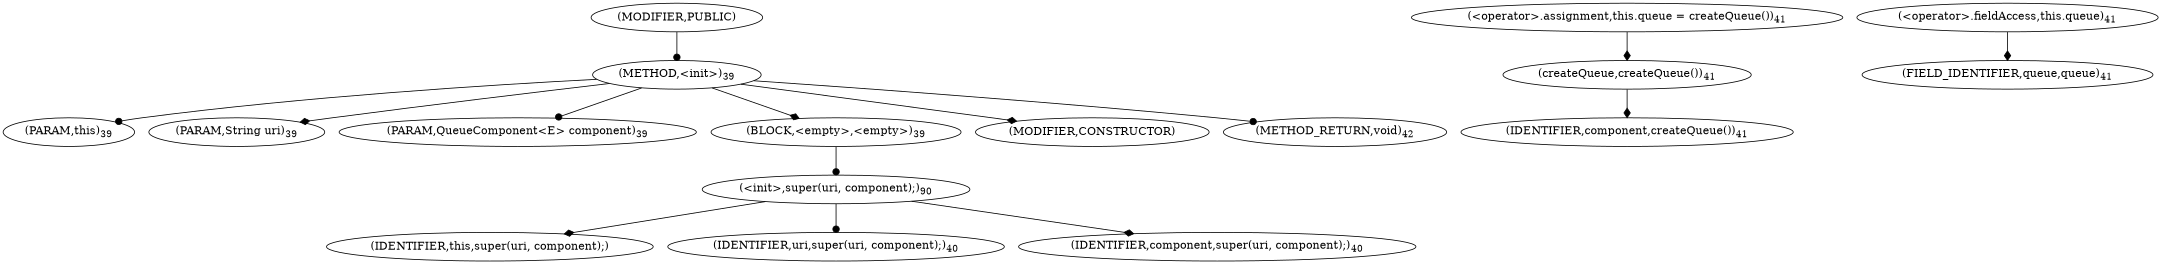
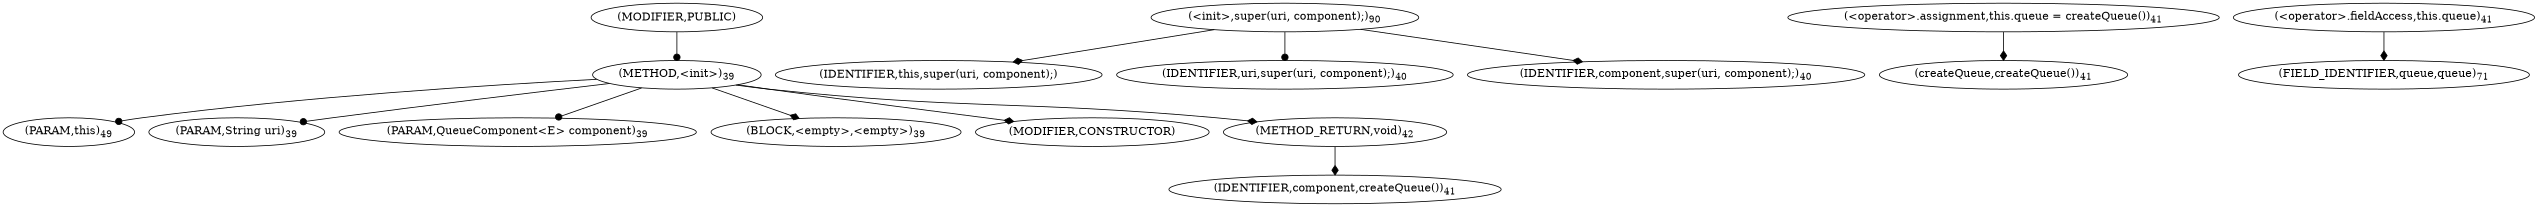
node "(FIELD_IDENTIFIER,queue,queue)": text "41" -> "71"
edge "(METHOD,<init>)" -> "(METHOD_RETURN,void)": arrowhead dot -> diamond
edge "(createQueue,createQueue())" -> "(IDENTIFIER,component,createQueue())": now "(METHOD_RETURN,void)" -> "(IDENTIFIER,component,createQueue())"
edge "(METHOD,<init>)" -> "(PARAM,String uri)": arrowhead diamond -> dot
node "(PARAM,this)": text "39" -> "49"
edge "(BLOCK,<empty>,<empty>)" -> "(<init>,super(uri, component);)": removed
